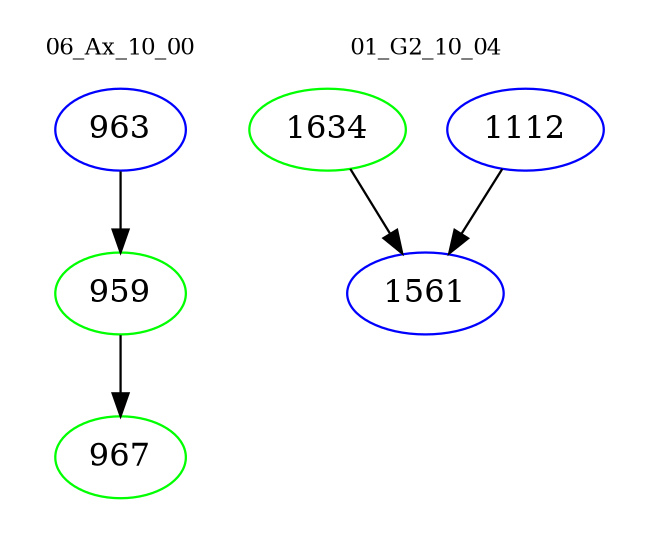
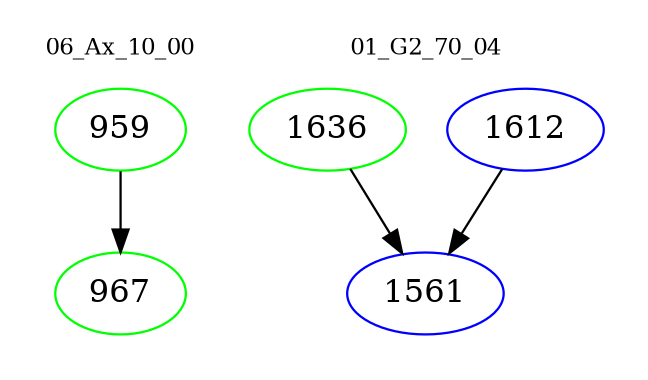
cluster "01_G2_10_04": label "01_G2_10_04" -> "01_G2_70_04"
node "963": removed
node "1634": label "1634" -> "1636"
node "1112": label "1112" -> "1612"
